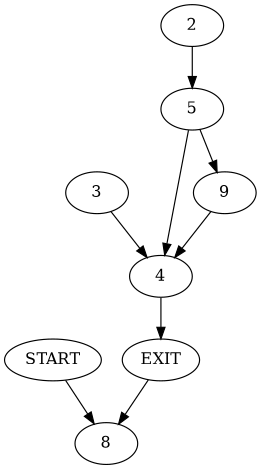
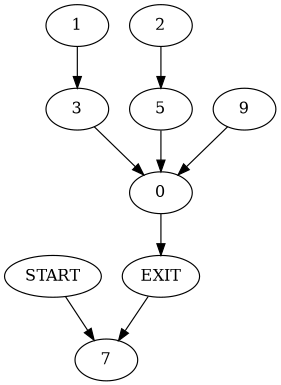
node "1": added
edge "5" -> "9": removed
node "4": label "4" -> "0"
node "8": label "8" -> "7"
